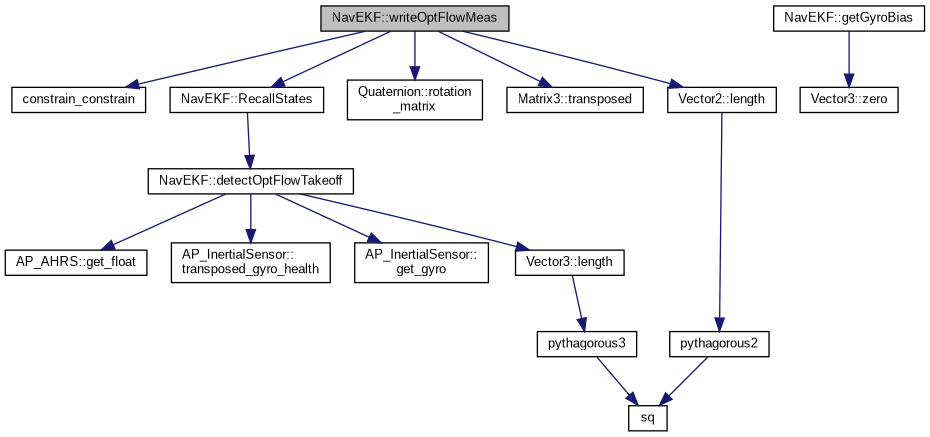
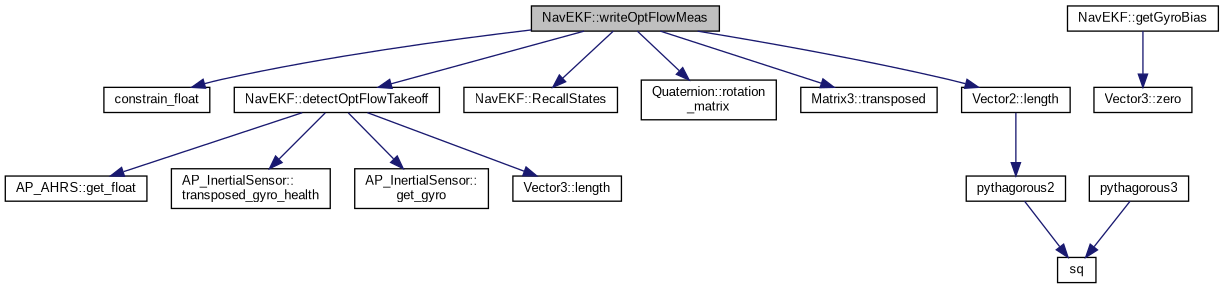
node "constrain_constrain": label "constrain_constrain" -> "constrain_float"
edge "NavEKF::RecallStates" -> "NavEKF::detectOptFlowTakeoff": now "NavEKF::writeOptFlowMeas" -> "NavEKF::detectOptFlowTakeoff"
edge "Vector3::length" -> "pythagorous3": removed
